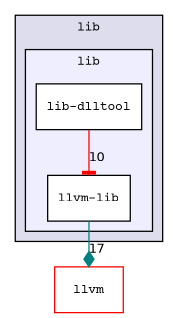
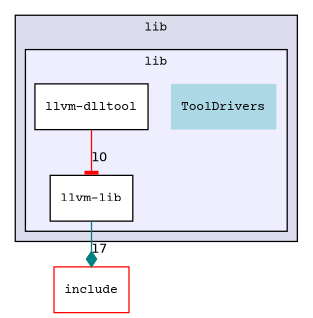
node "lib-dlltool": label "lib-dlltool" -> "llvm-dlltool"
node "ToolDrivers": added
node "llvm": label "llvm" -> "include"
